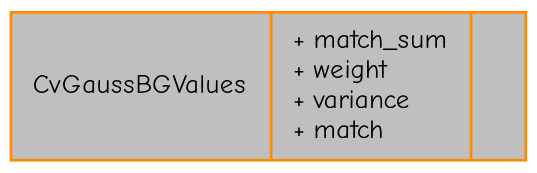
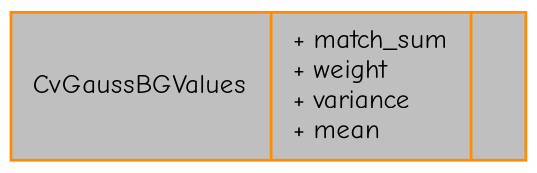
node "CvGaussBGValues": text "+ match" -> "+ mean"
